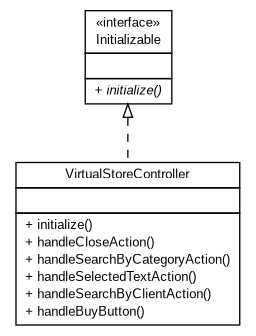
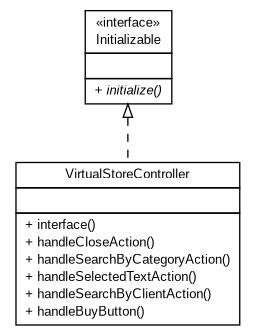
node "VirtualStoreController": text "+ initialize()" -> "+ interface()"
